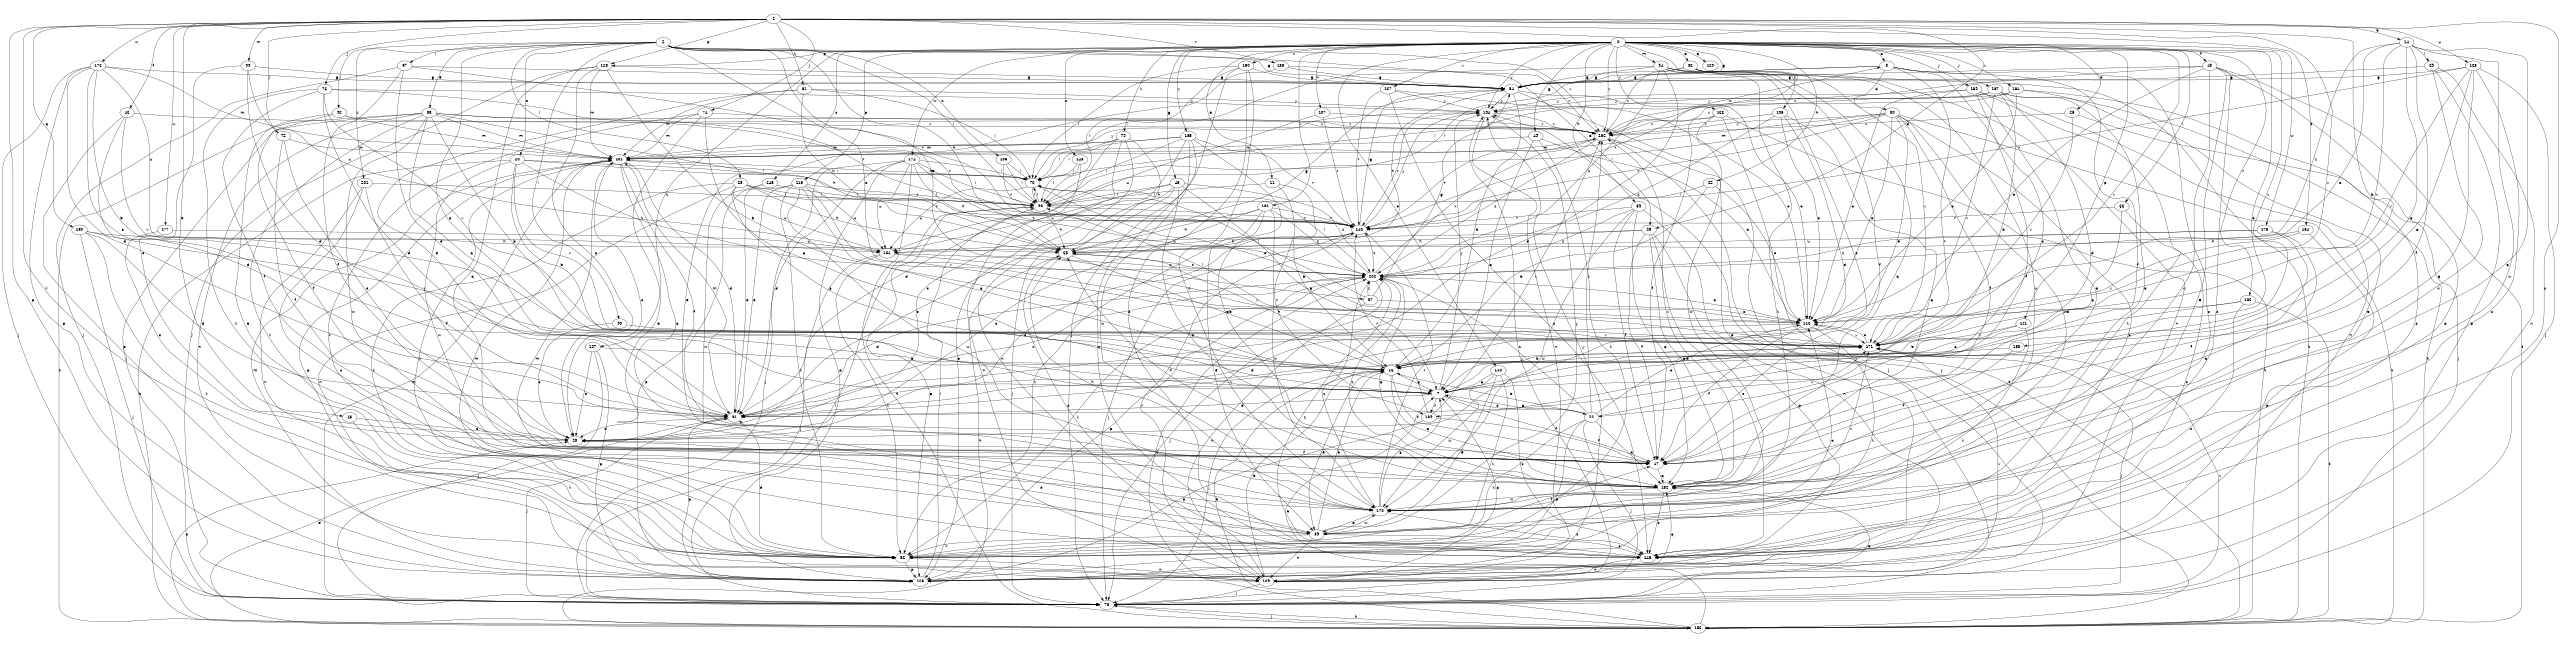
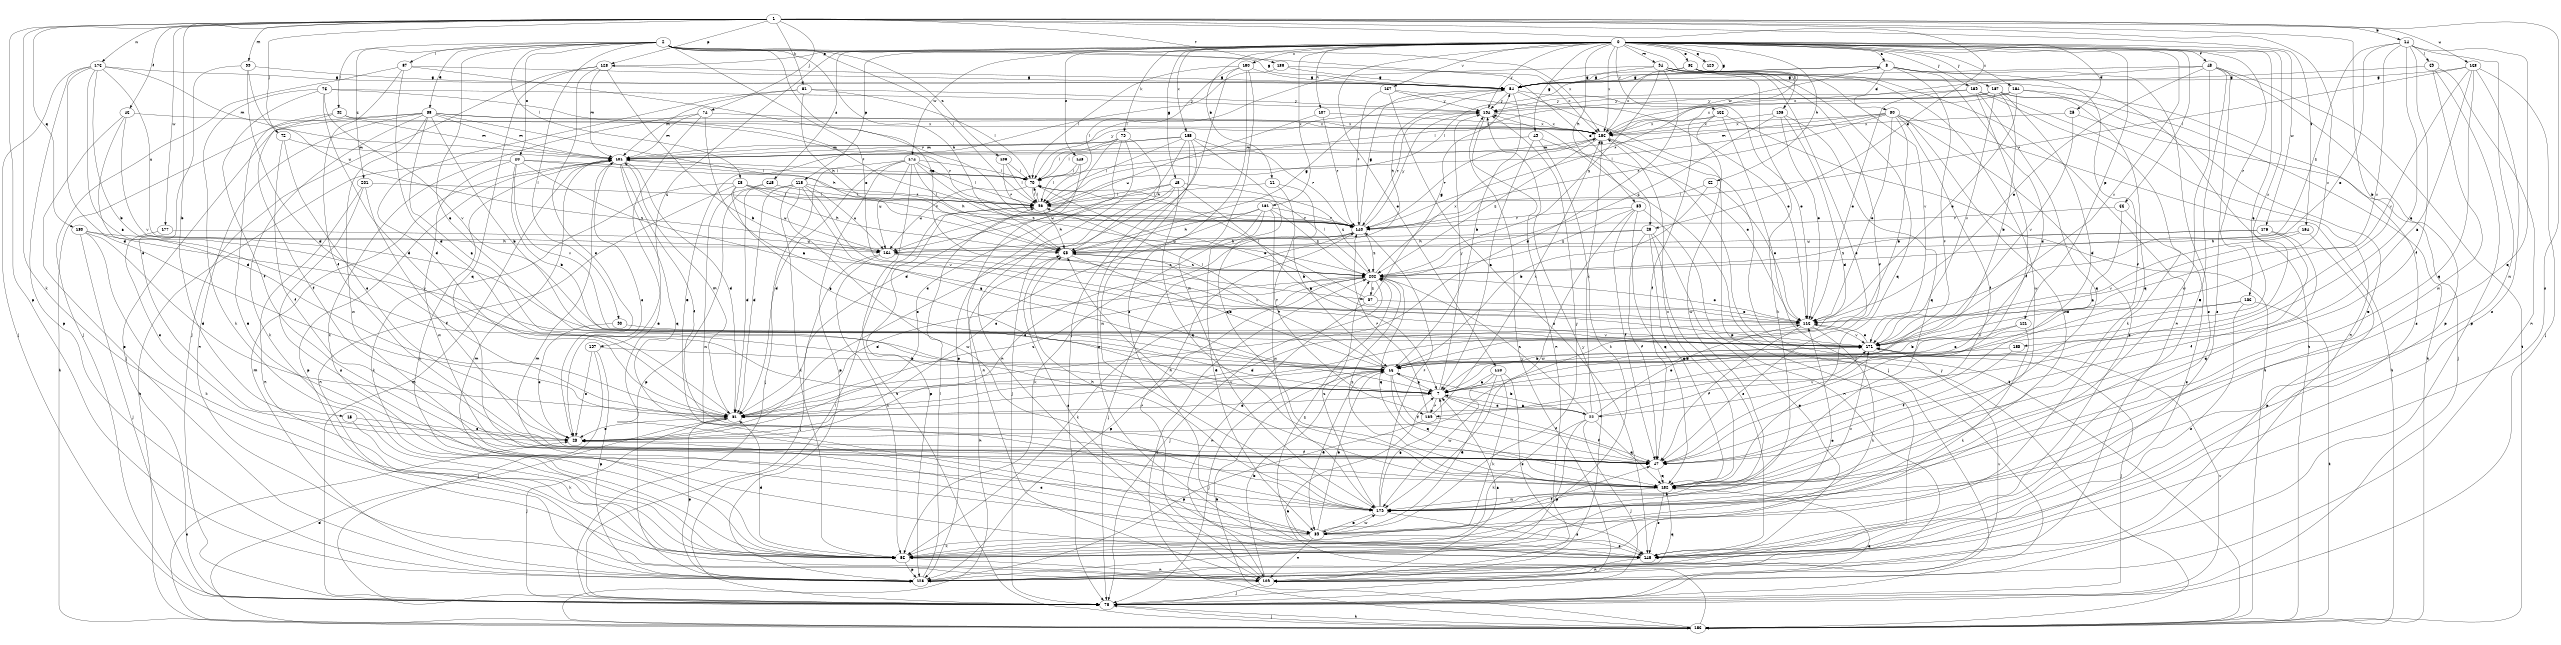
edge "1" -> "76": removed, label "j"
edge "37" -> "202": reversed
